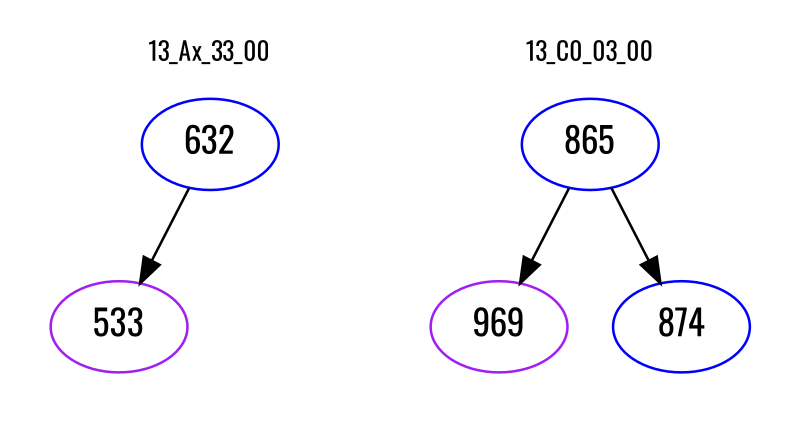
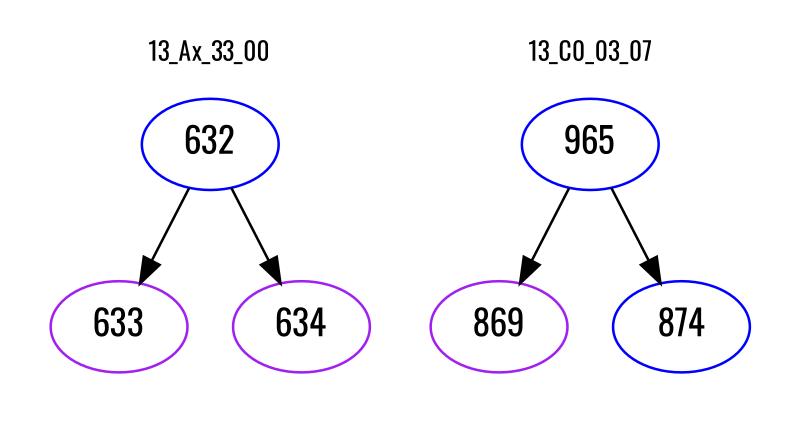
cluster "13_C0_03_00": label "13_C0_03_00" -> "13_C0_03_07"
node "865": label "865" -> "965"
node "533": label "533" -> "633"
node "634": added
node "969": label "969" -> "869"
